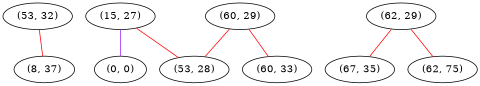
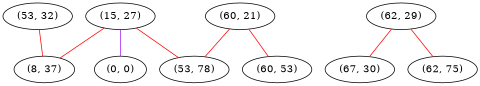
node "(60, 29)": label "(60, 29)" -> "(60, 21)"
edge "(15, 27)" -- "(8, 37)": added
node "(53, 28)": label "(53, 28)" -> "(53, 78)"
node "(60, 33)": label "(60, 33)" -> "(60, 53)"
node "(67, 35)": label "(67, 35)" -> "(67, 30)"
